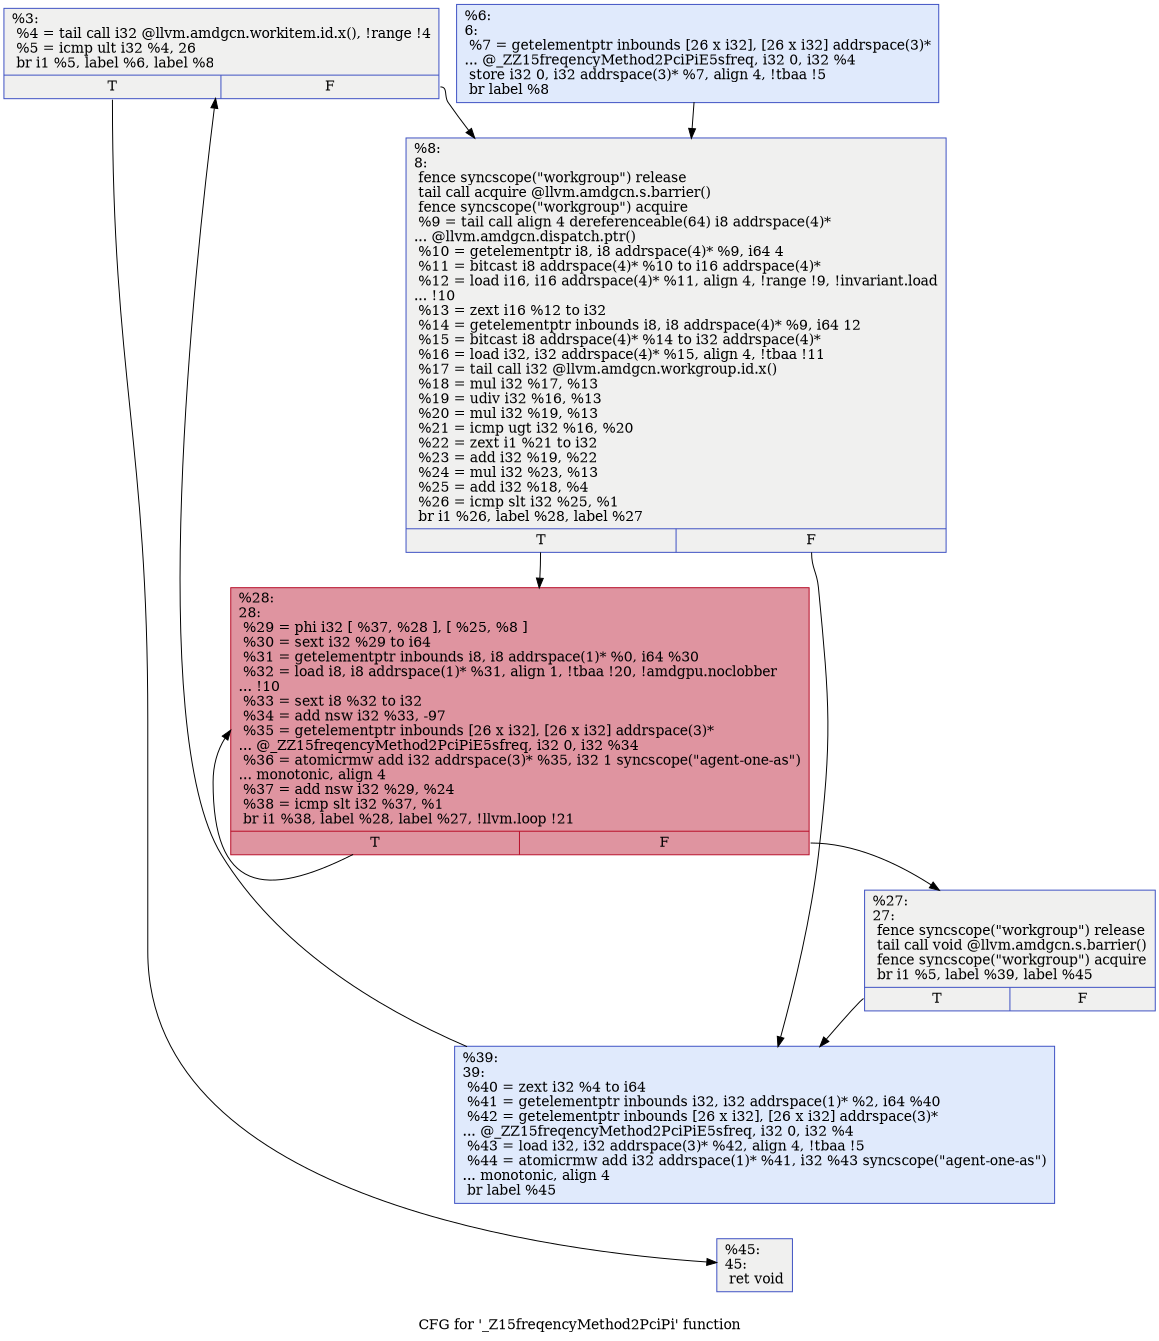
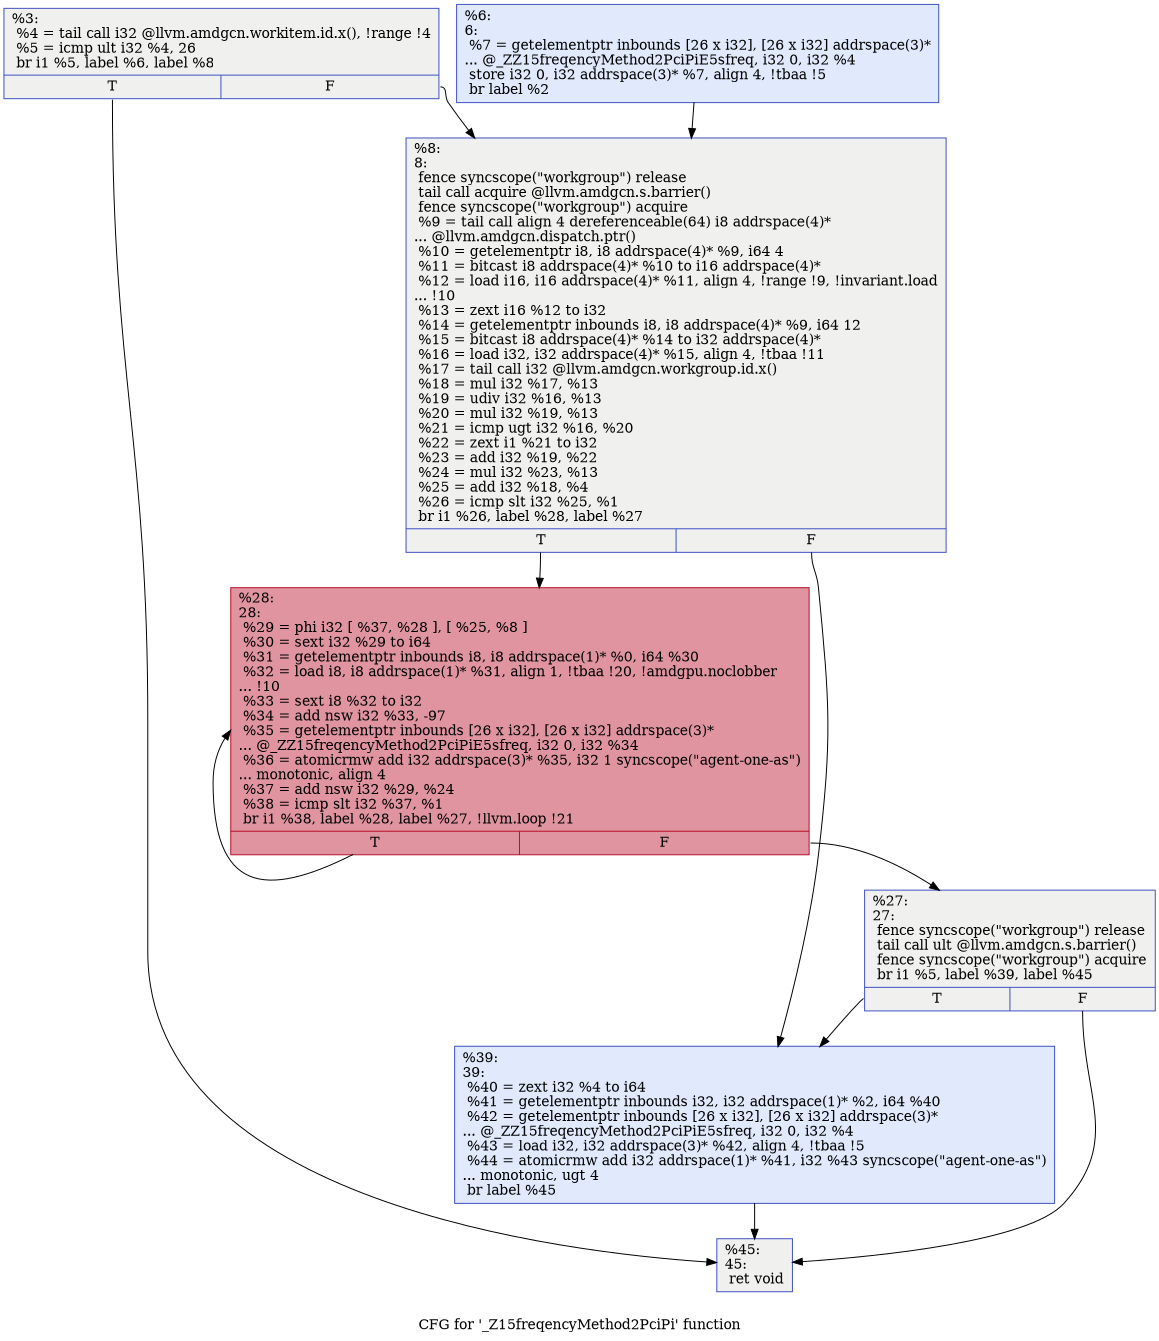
node "%6:": text "br label %8" -> "br label %2"
edge "%39:" -> "%3:": now "%39:" -> "%45:"
node "%27:": text "tail call void @llvm.amdgcn.s.barrier()" -> "tail call ult @llvm.amdgcn.s.barrier()"
node "%39:": text "... monotonic, align 4" -> "... monotonic, ugt 4"
edge "%27:" -> "%45:": added
